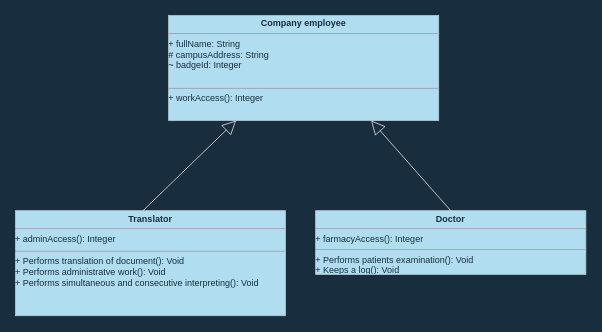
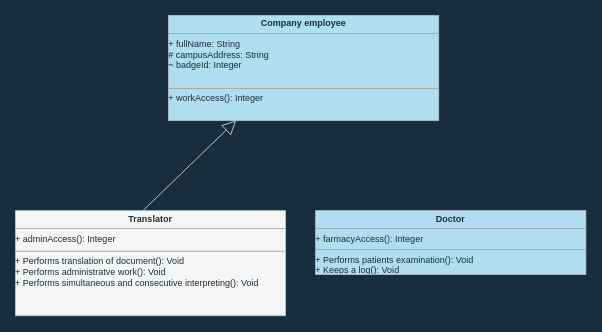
edge "Doctor + farmacyAccess(): Integer + Performs patients examination(): Void + Keeps a log(): Void + Sends monthly reports(): Void" -> "Company employee + fullName: String # campusAddress: String ~ badgeId: Integer + workAccess(): Integer": removed
node "Translator + adminAccess(): Integer + Performs translation of document(): Void + Performs administratve work(): Void + Performs simultaneous and consecutive interpreting(): Void": fillcolor #b1ddf0 -> #f5f5f5
